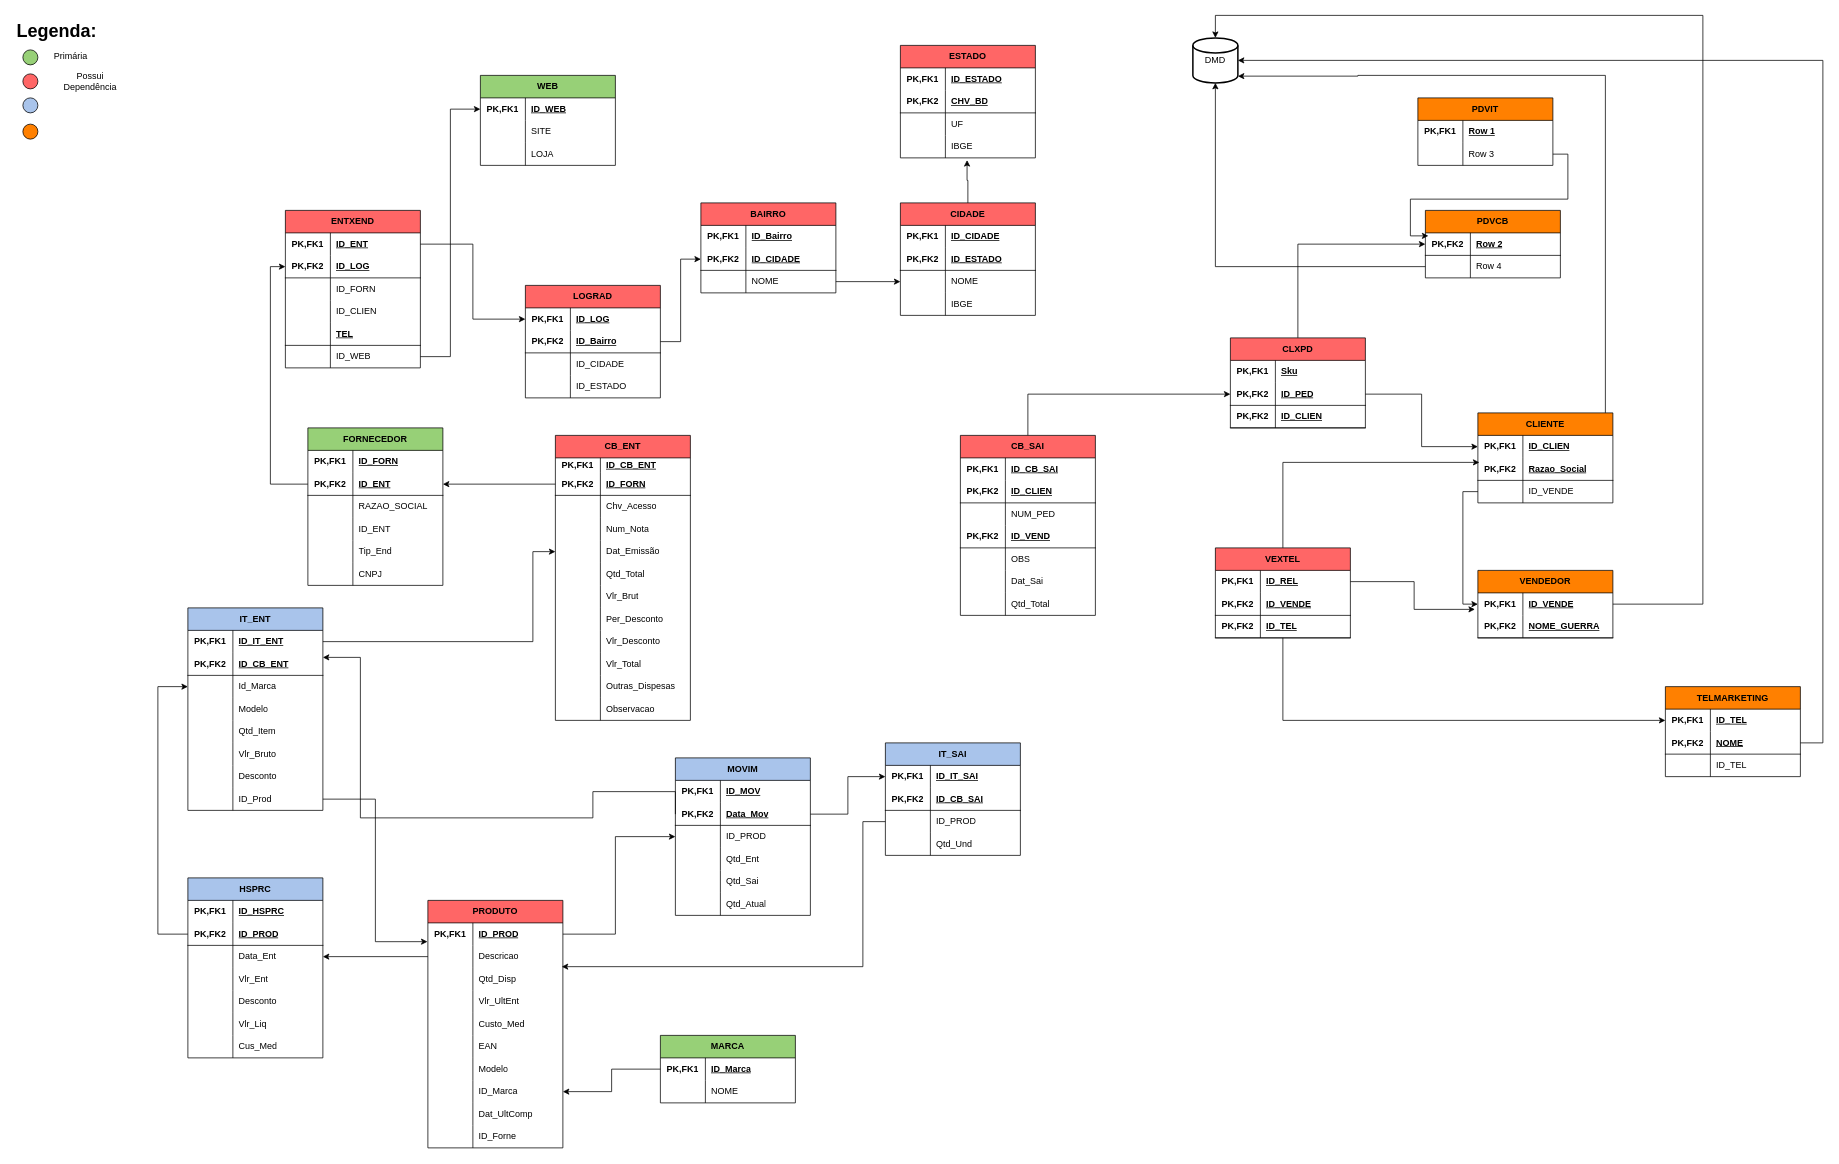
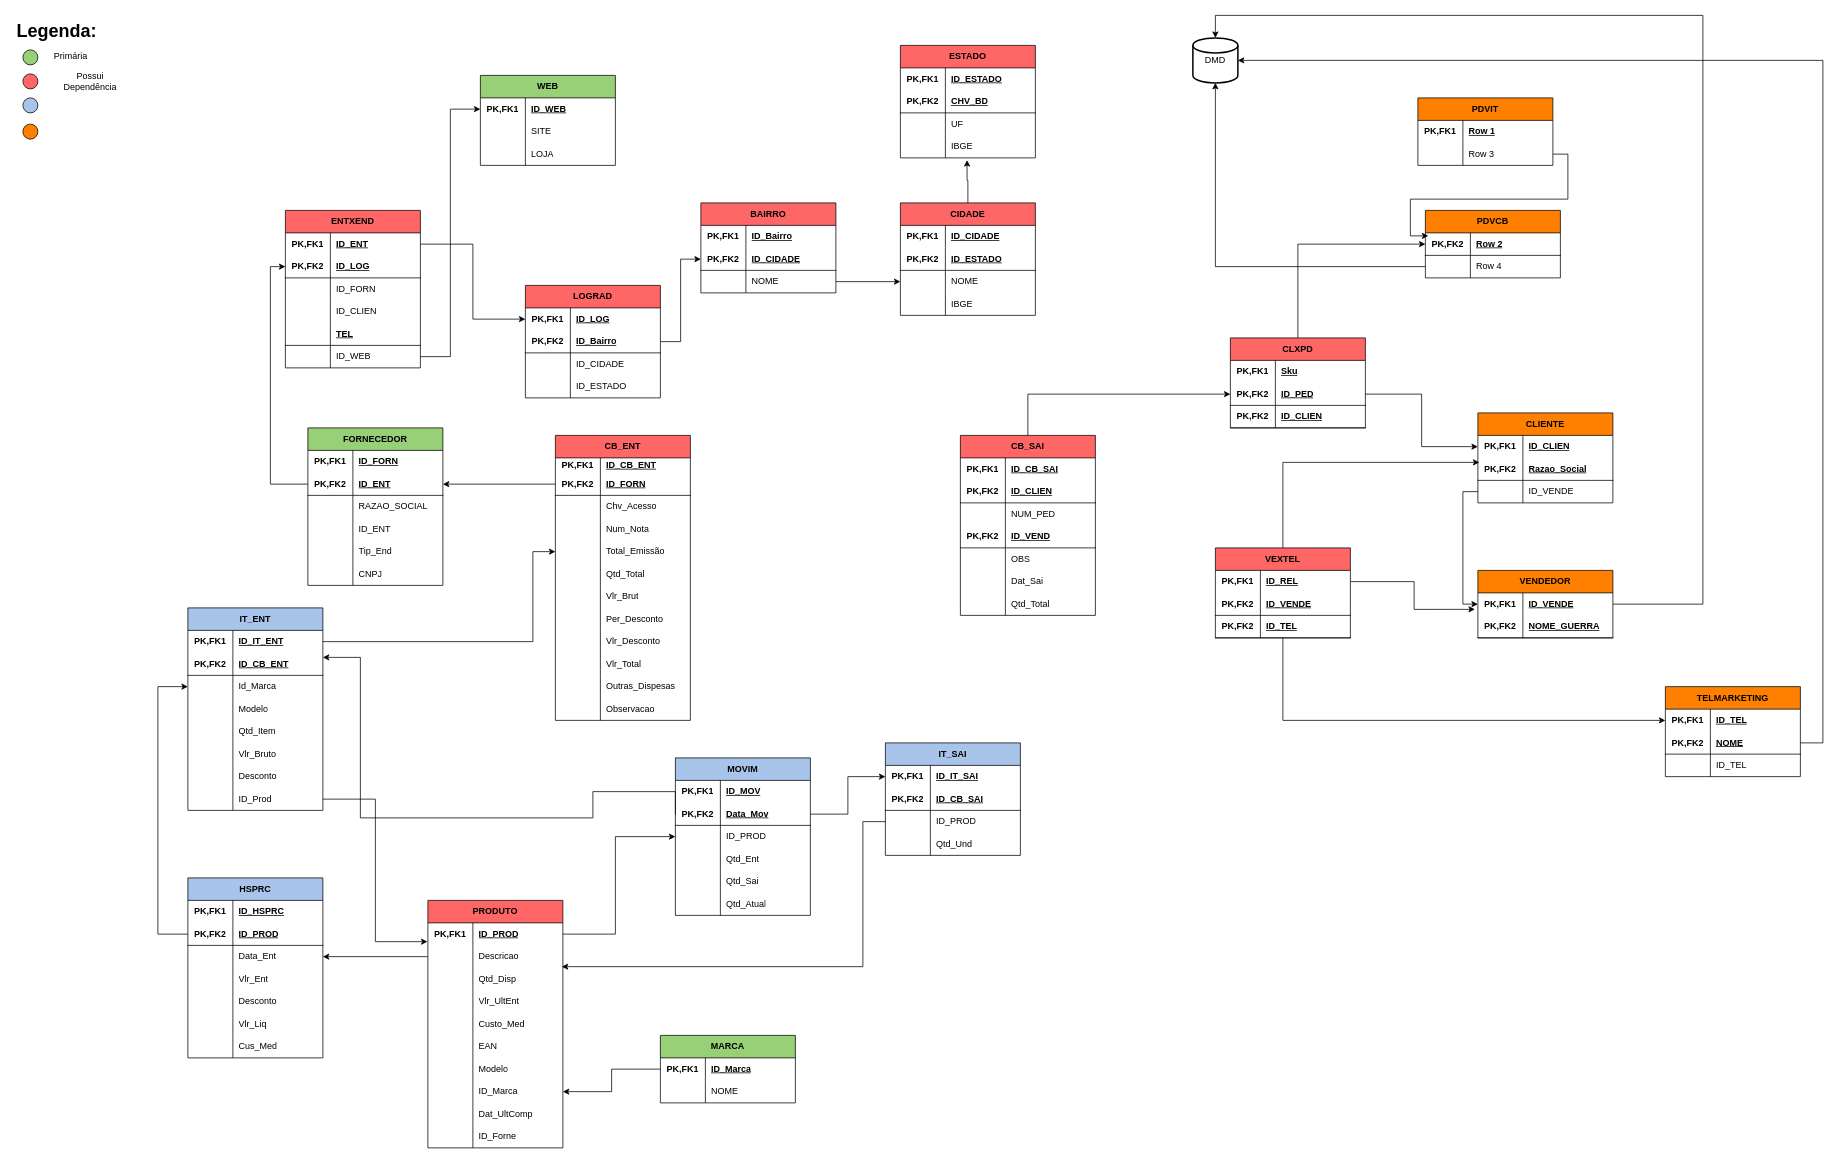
edge "CLIENTE" -> "DMD": removed
node "Dat_Emissão": label "Dat_Emissão" -> "Total_Emissão"
